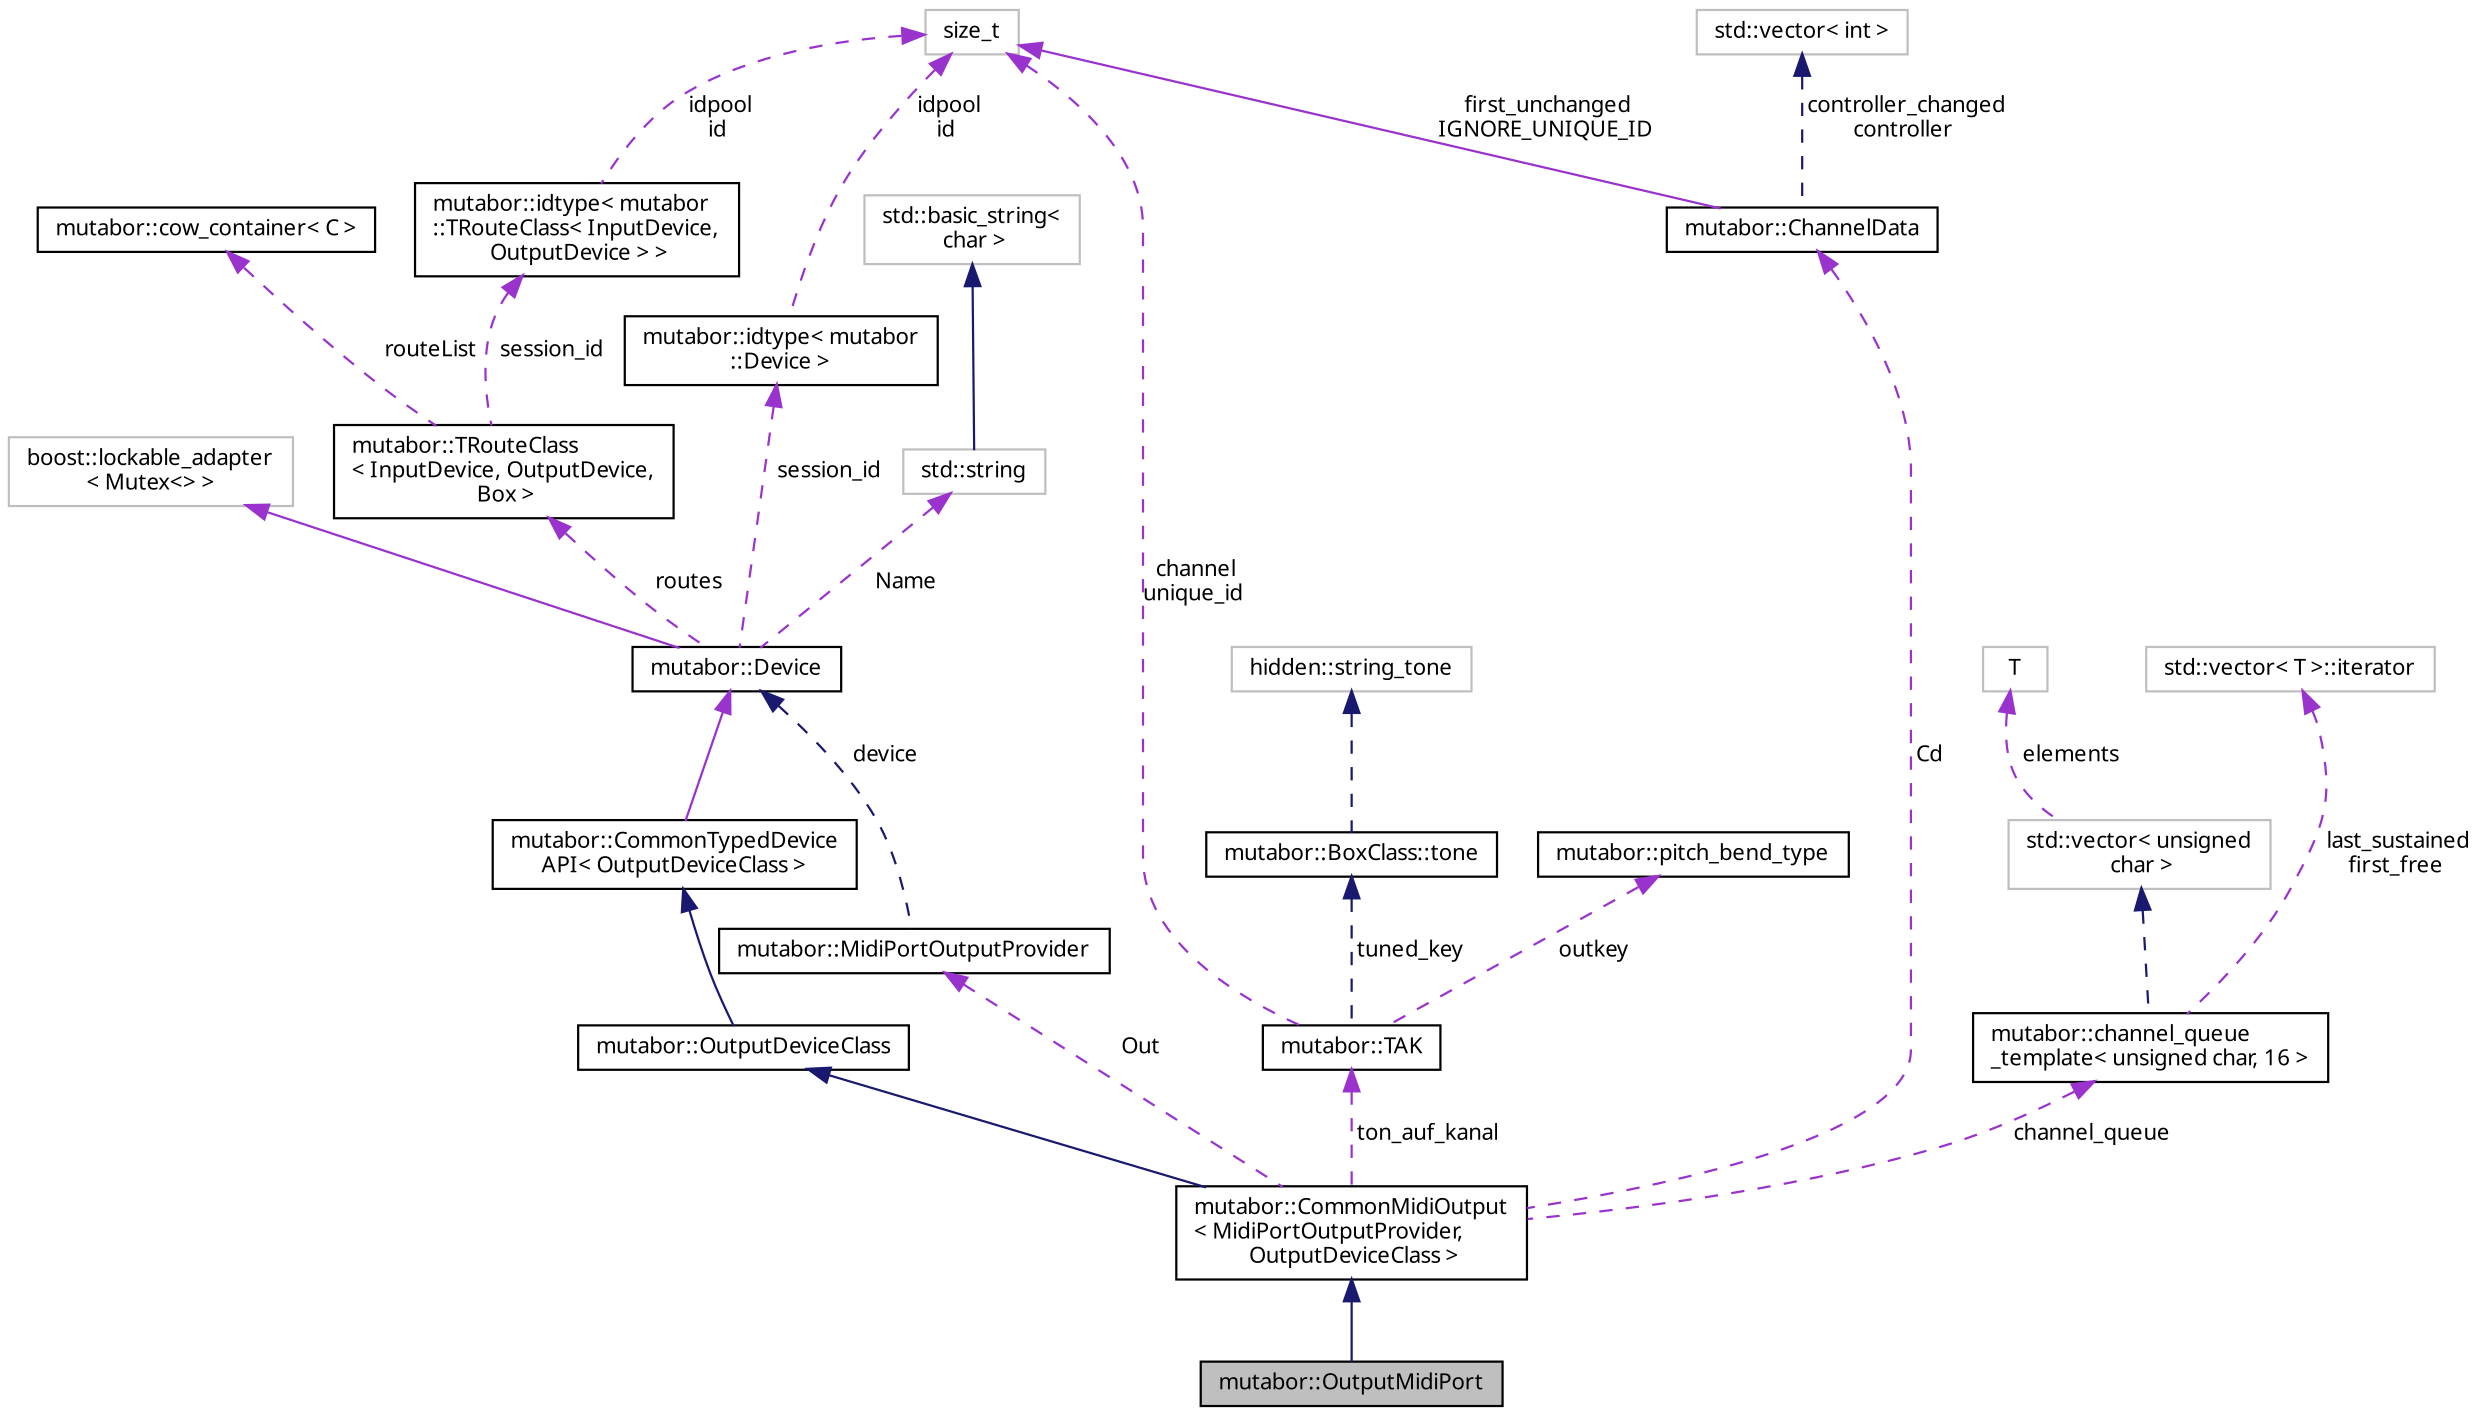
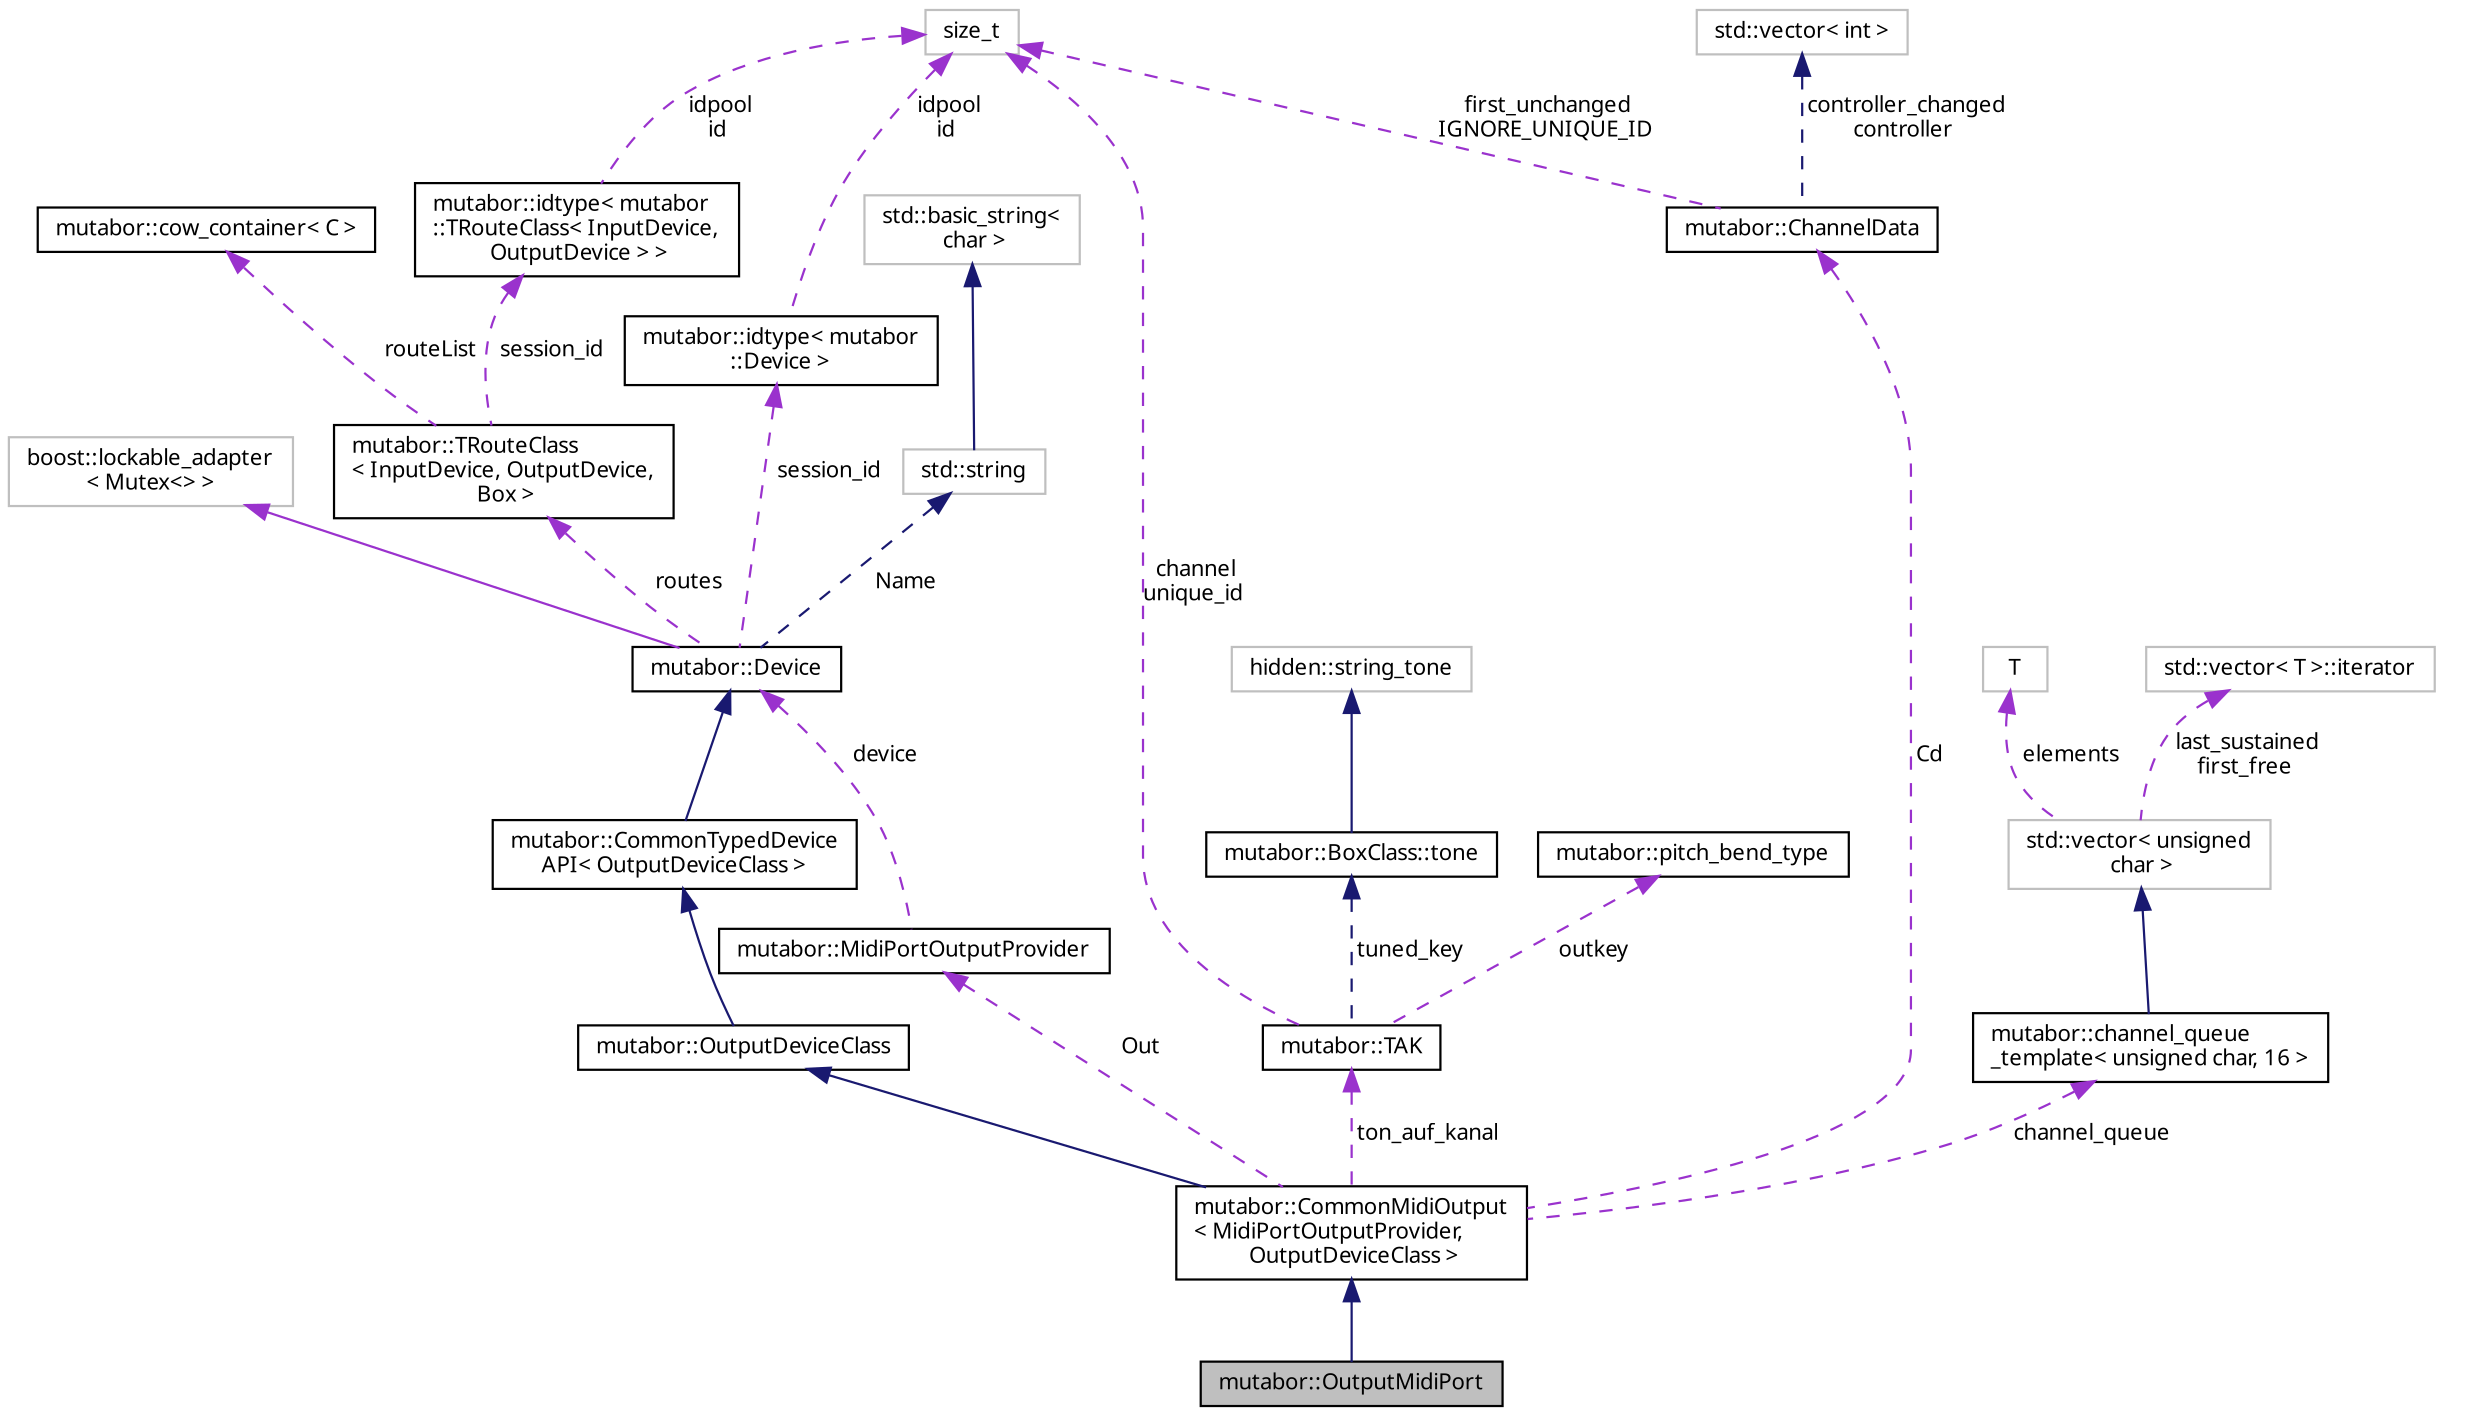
edge "mutabor::ChannelData" -> "size_t": style solid -> dashed
edge "mutabor::Device" -> "std::string": color darkorchid3 -> midnightblue
edge "mutabor::CommonTypedDevice API< OutputDeviceClass >" -> "mutabor::Device": color darkorchid3 -> midnightblue
edge "mutabor::BoxClass::tone" -> "hidden::string_tone": style dashed -> solid
edge "mutabor::MidiPortOutputProvider" -> "mutabor::Device": color midnightblue -> darkorchid3
edge "mutabor::channel_queue _template< unsigned char, 16 >" -> "std::vector< T >::iterator": now "std::vector< unsigned char >" -> "std::vector< T >::iterator"
edge "mutabor::channel_queue _template< unsigned char, 16 >" -> "std::vector< unsigned char >": style dashed -> solid
